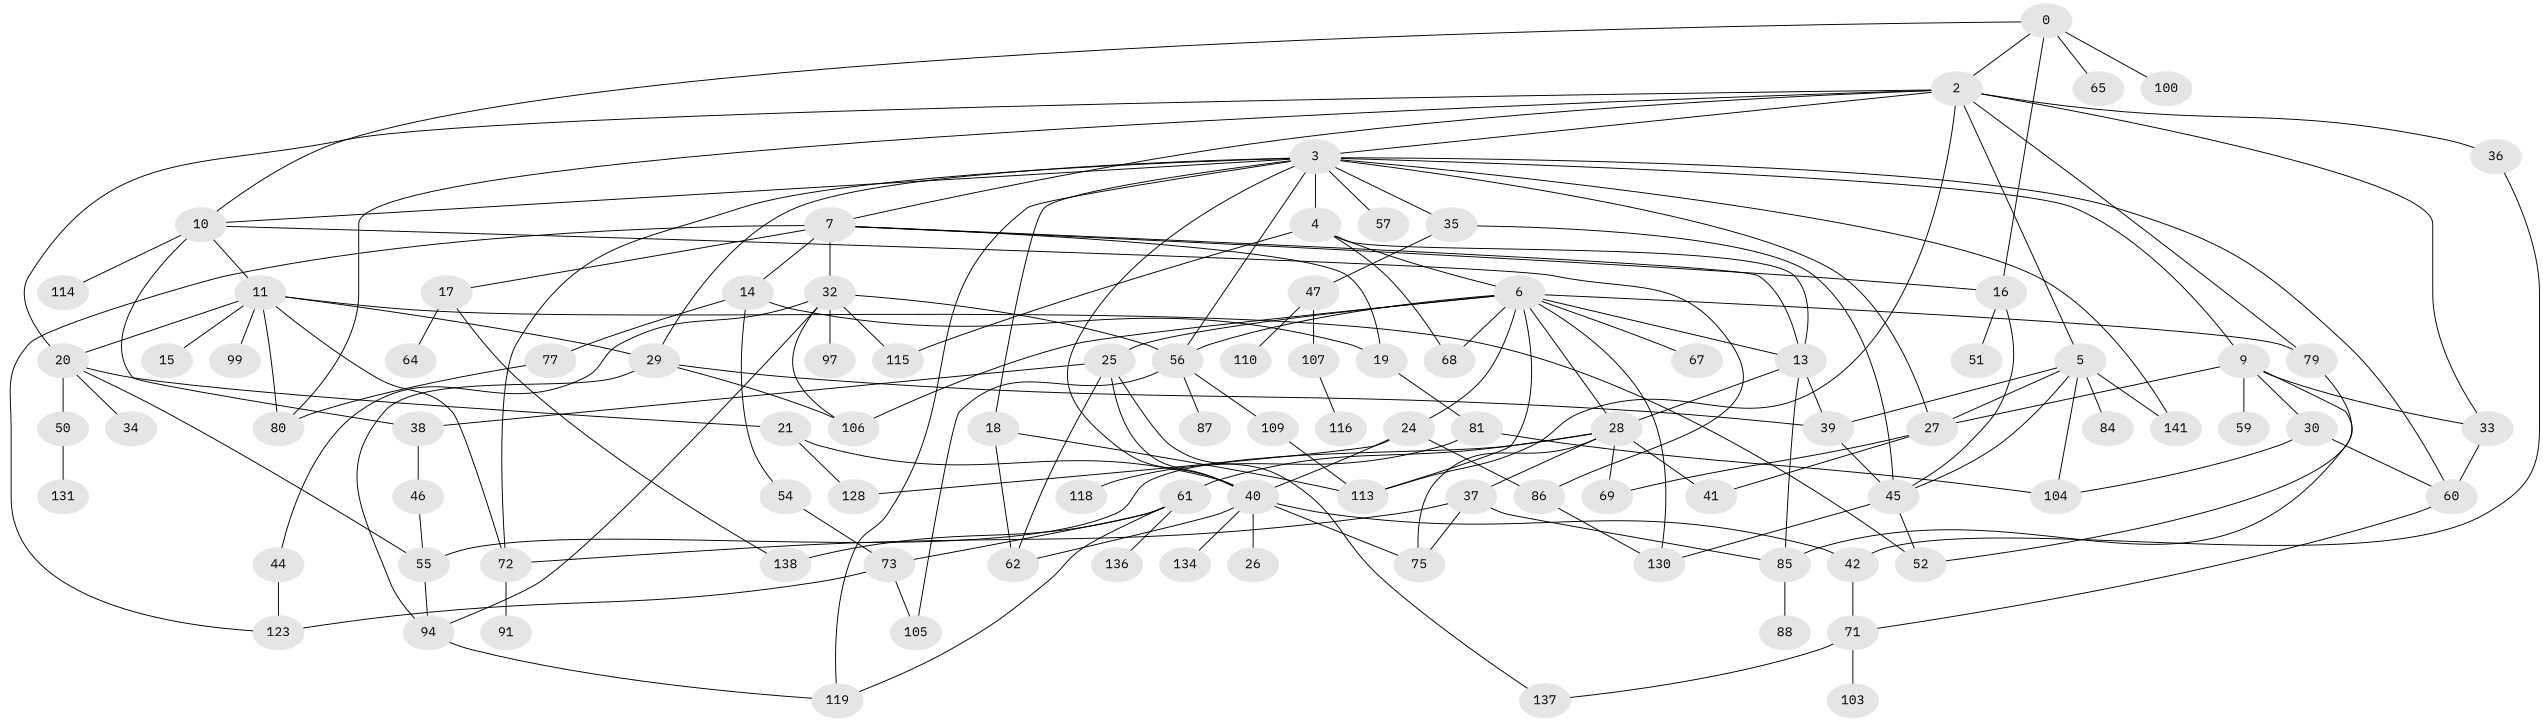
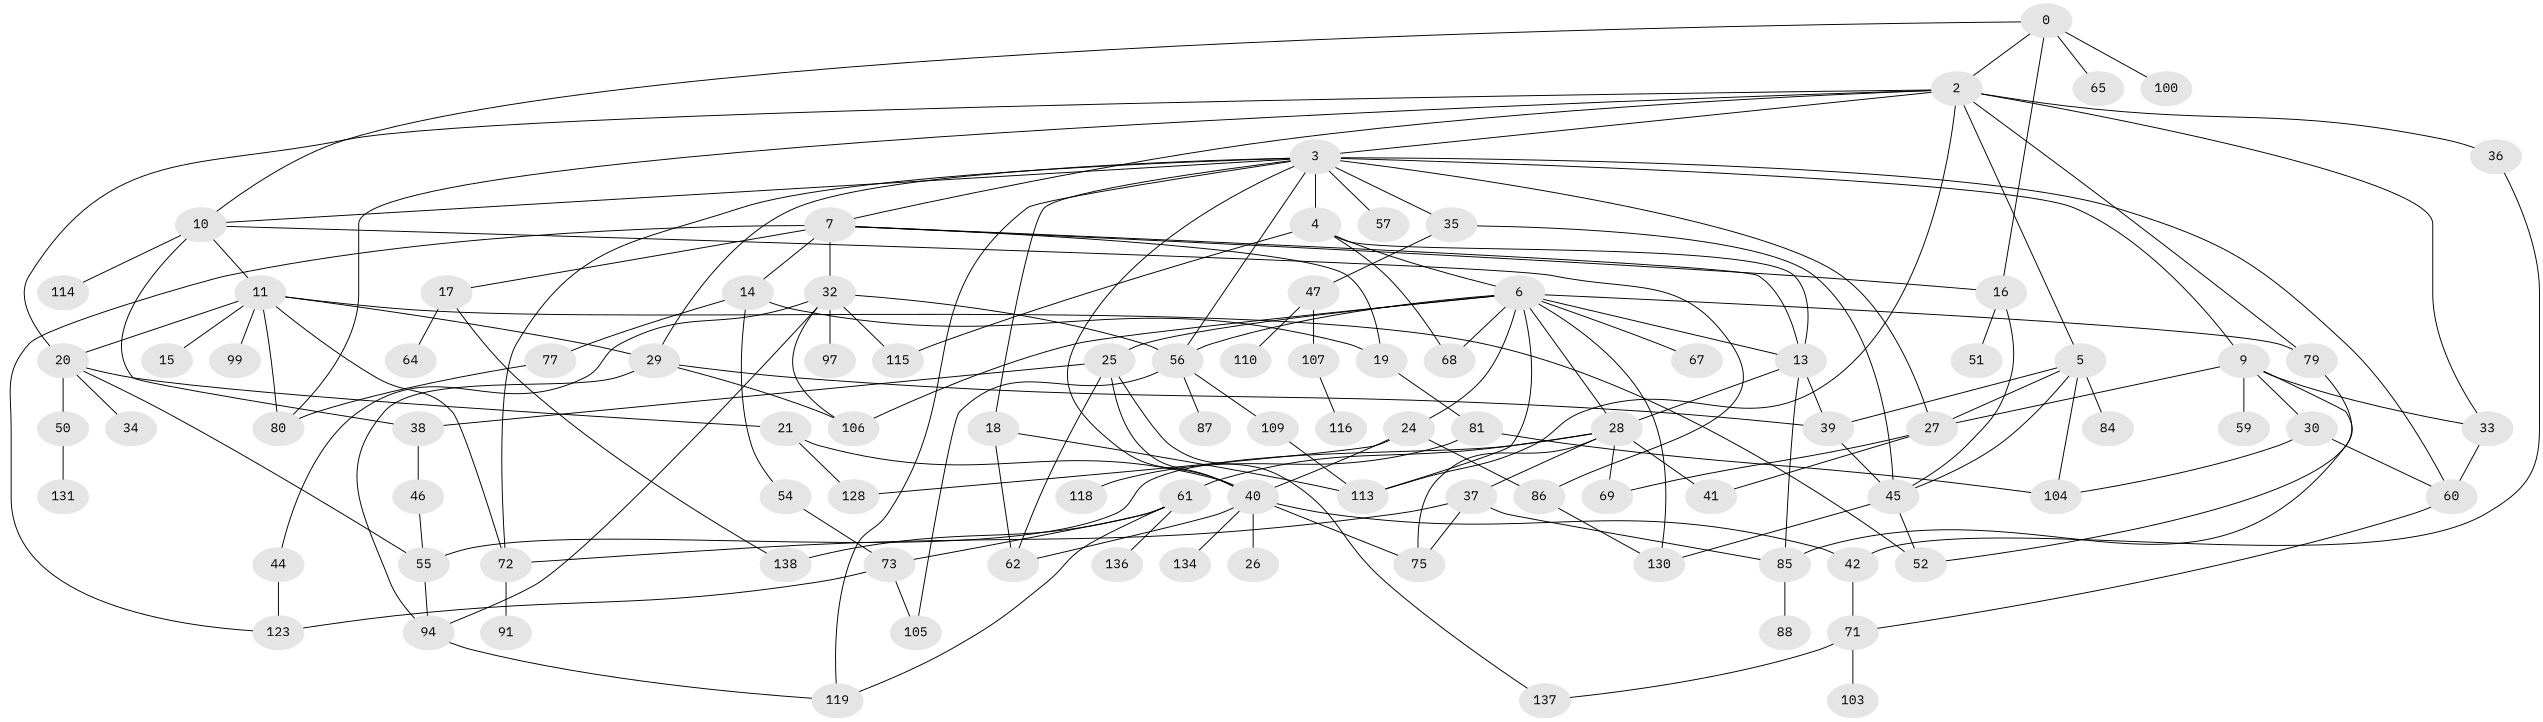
node "141": removed
